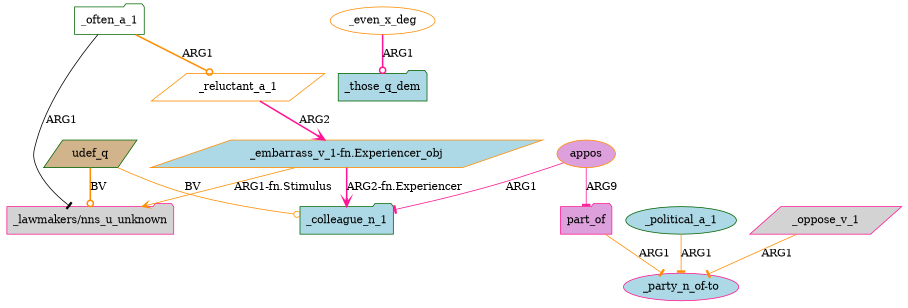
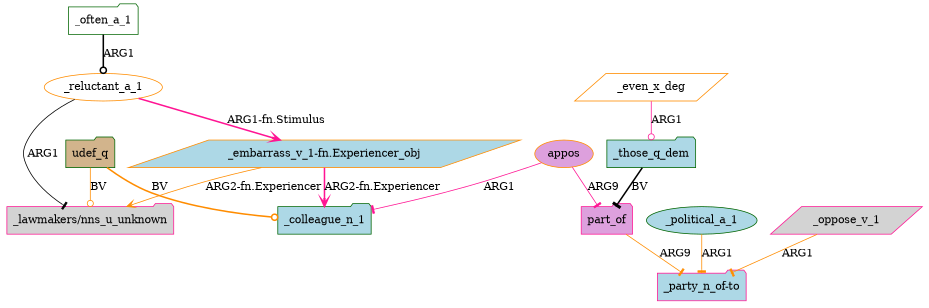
node "_even_x_deg": shape ellipse -> parallelogram
edge "_even_x_deg" -> "_those_q_dem": style bold -> solid
edge "_often_a_1" -> "_reluctant_a_1": color darkorange -> black
node "_reluctant_a_1": shape parallelogram -> ellipse
edge "_often_a_1" -> "_lawmakers/nns_u_unknown": now "_reluctant_a_1" -> "_lawmakers/nns_u_unknown"
edge "_reluctant_a_1" -> "_embarrass_v_1-fn.Experiencer_obj": label "ARG2" -> "ARG1-fn.Stimulus"
node "udef_q": shape parallelogram -> folder
edge "udef_q" -> "_lawmakers/nns_u_unknown": style bold -> solid
edge "_those_q_dem" -> "part_of": added, label "BV"
edge "_embarrass_v_1-fn.Experiencer_obj" -> "_lawmakers/nns_u_unknown": label "ARG1-fn.Stimulus" -> "ARG2-fn.Experiencer"
edge "udef_q" -> "_colleague_n_1": style solid -> bold
edge "part_of" -> "_party_n_of-to": label "ARG1" -> "ARG9"
node "_party_n_of-to": shape ellipse -> folder
